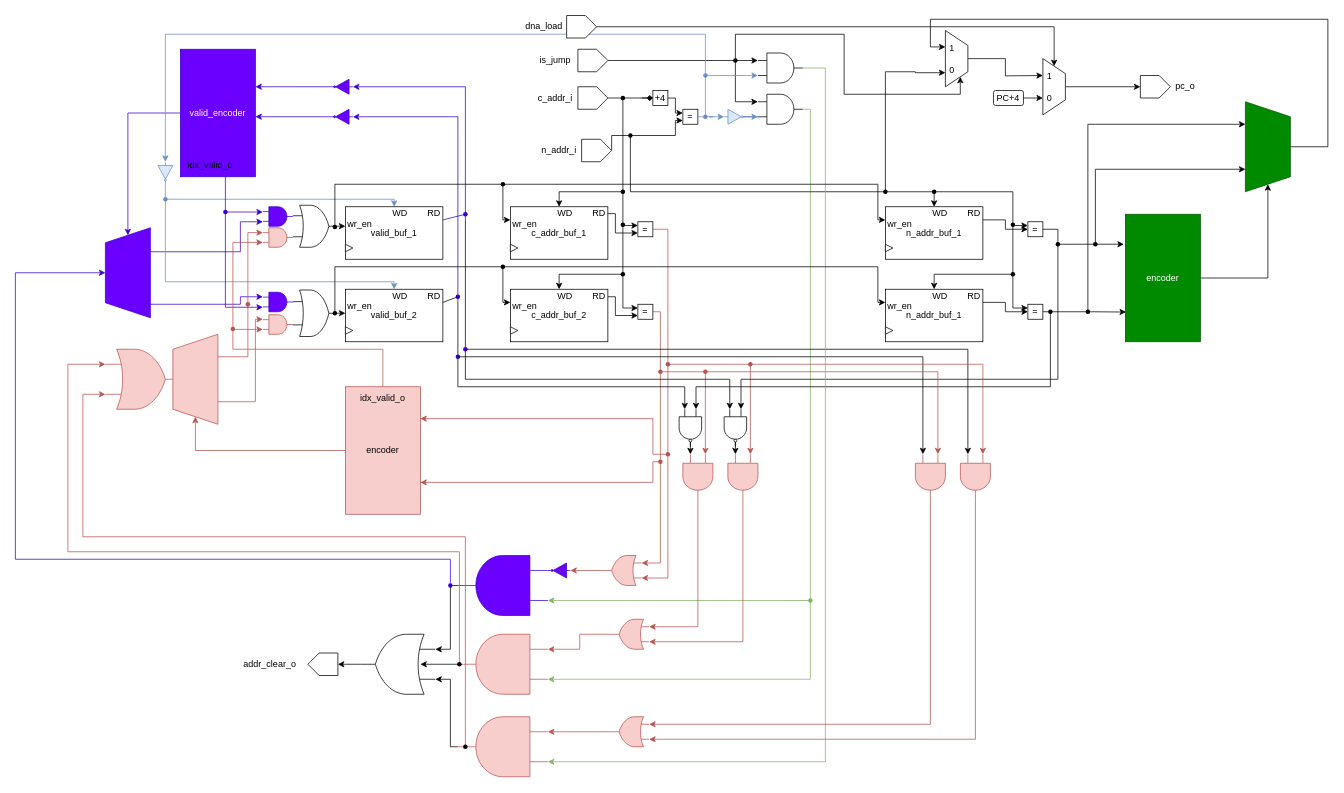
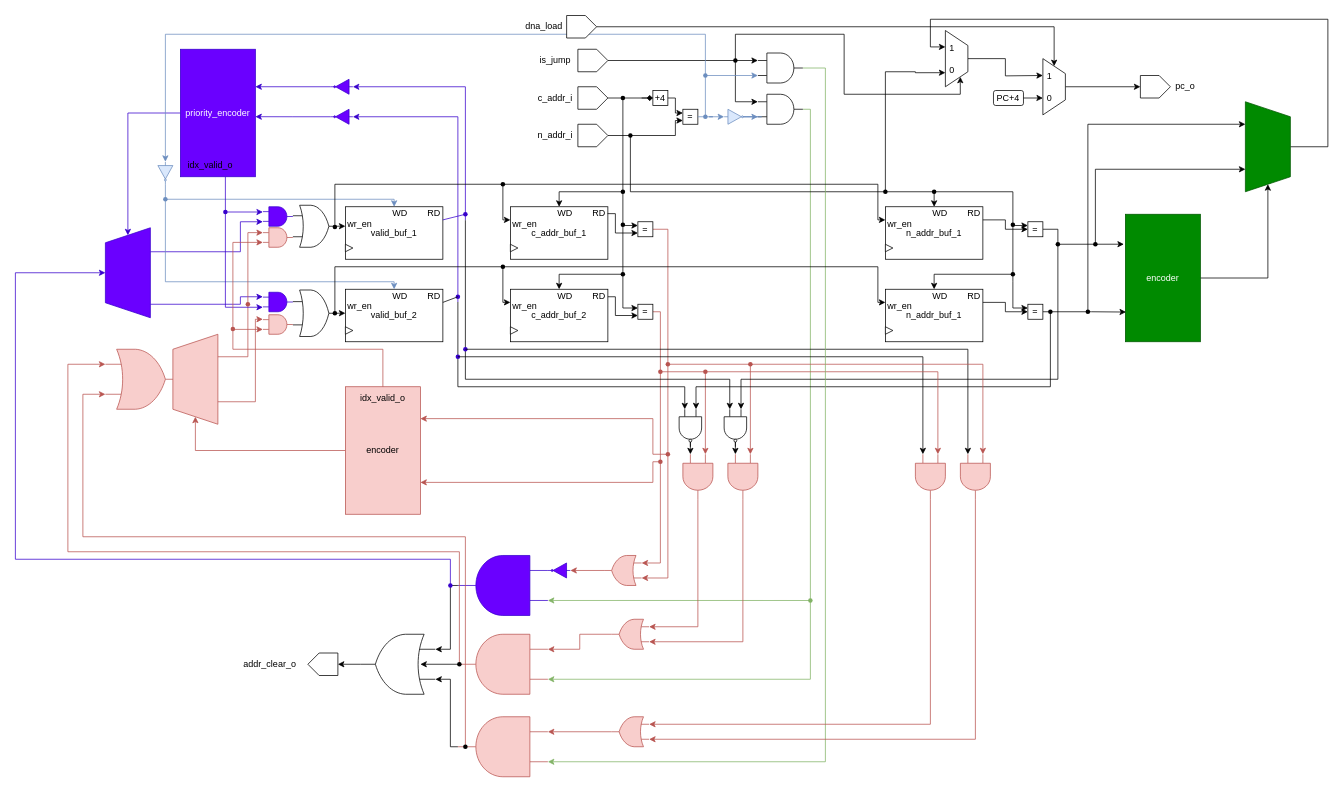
node "valid_encoder": label "valid_encoder" -> "priority_encoder"
node "n_addr_i": moved (597, 150) -> (593, 135)
